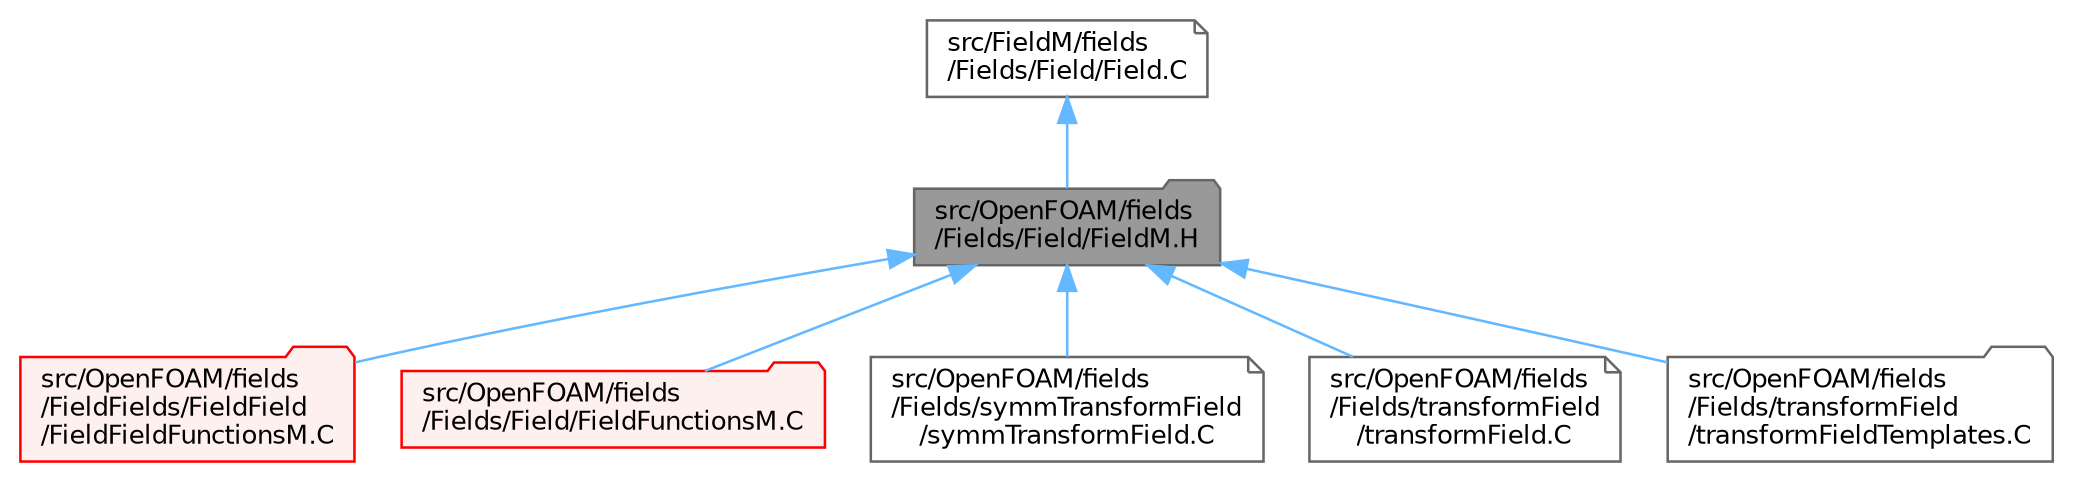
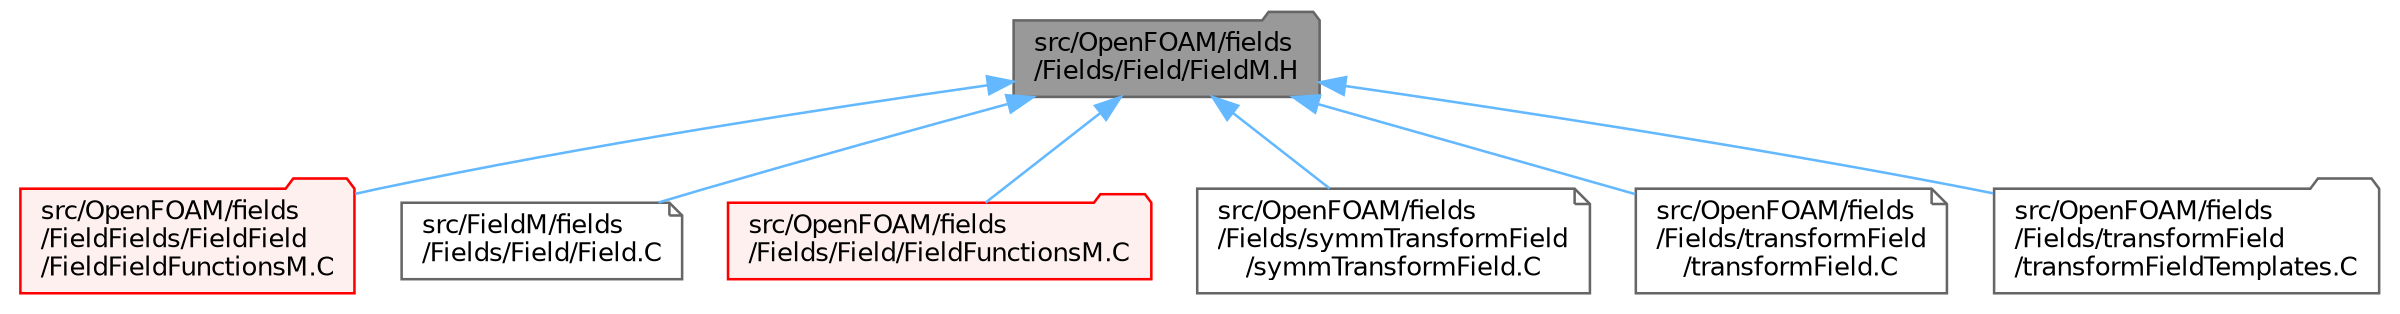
edge "src/OpenFOAM/fields /Fields/Field/FieldM.H" -> "src/FieldM/fields /Fields/Field/Field.C": reversed
